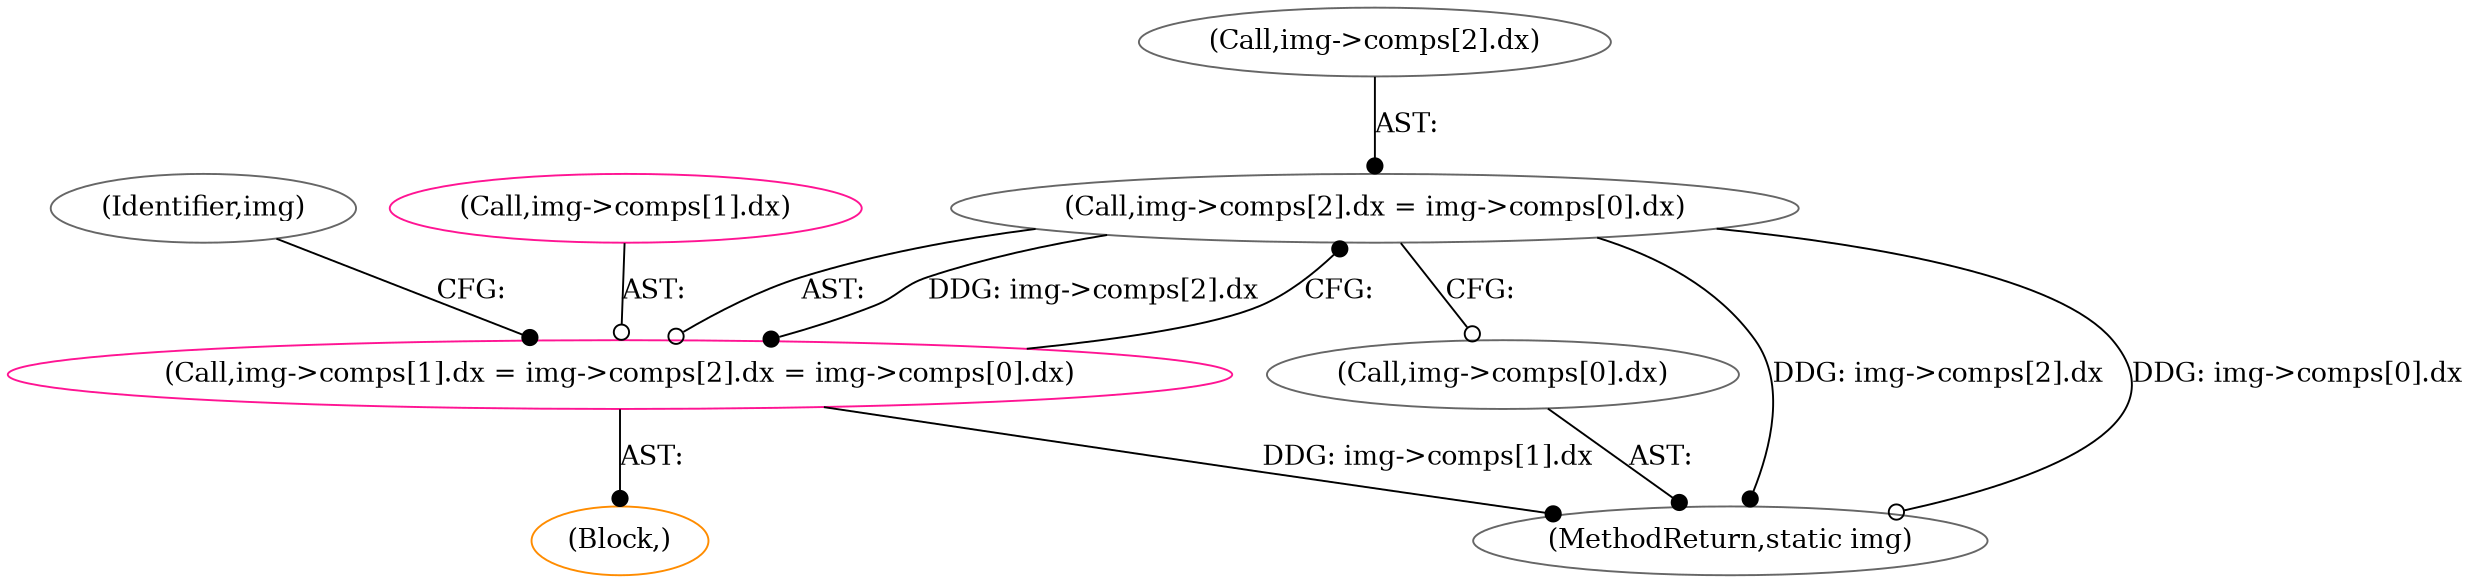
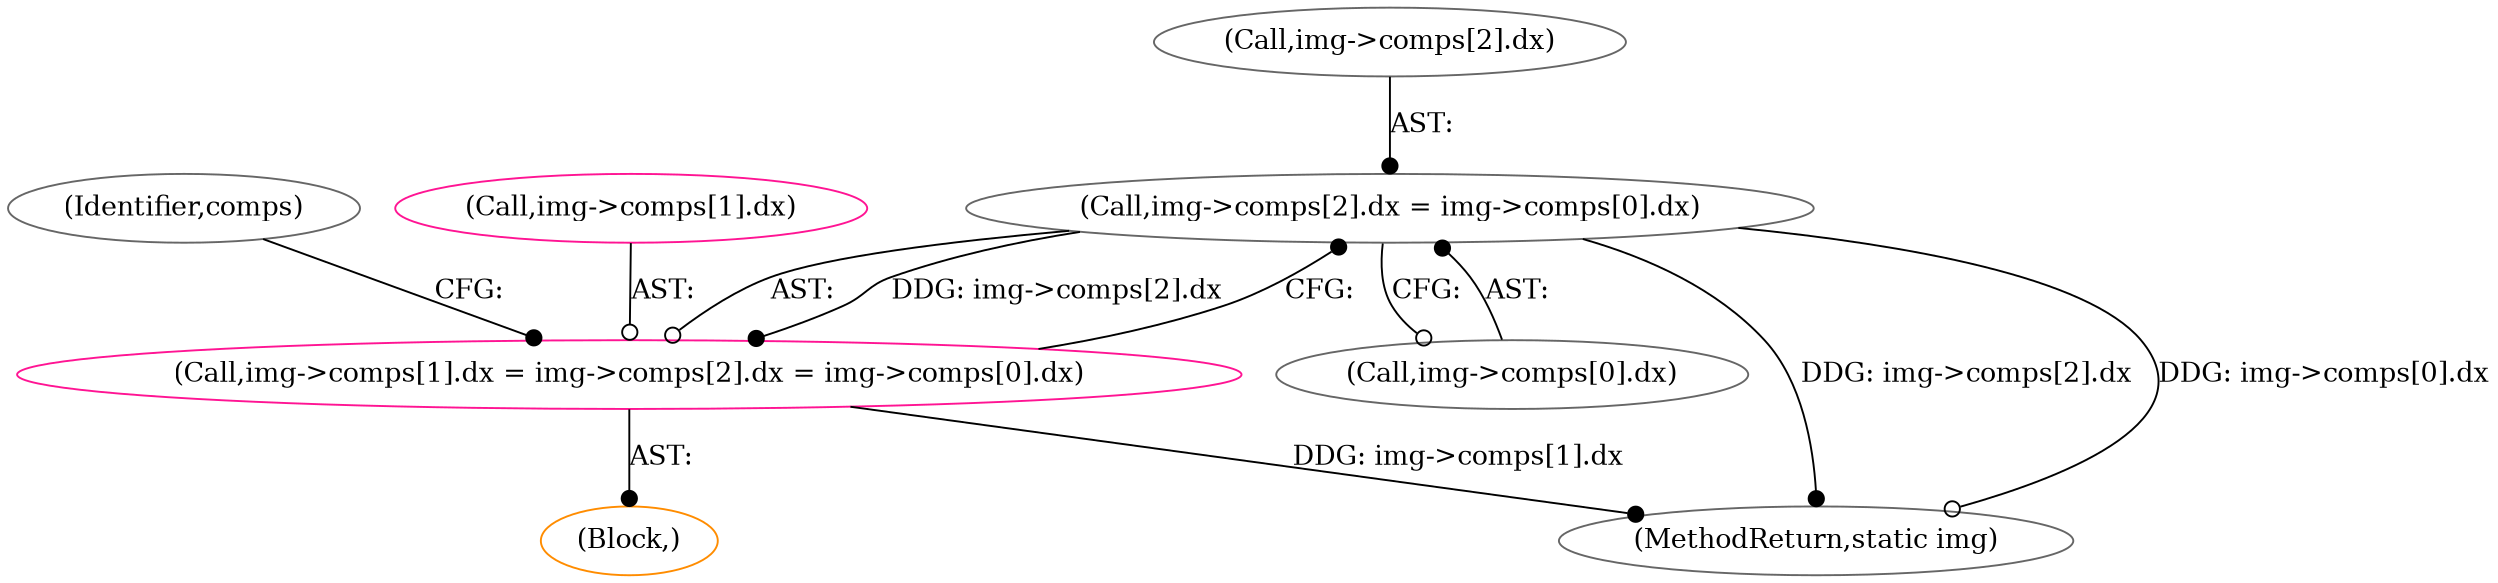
node "(Identifier,img)": label "(Identifier,img)" -> "(Identifier,comps)"
edge "(Call,img->comps[0].dx)" -> "(MethodReturn,static img)": now "(Call,img->comps[0].dx)" -> "(Call,img->comps[2].dx = img->comps[0].dx)"
